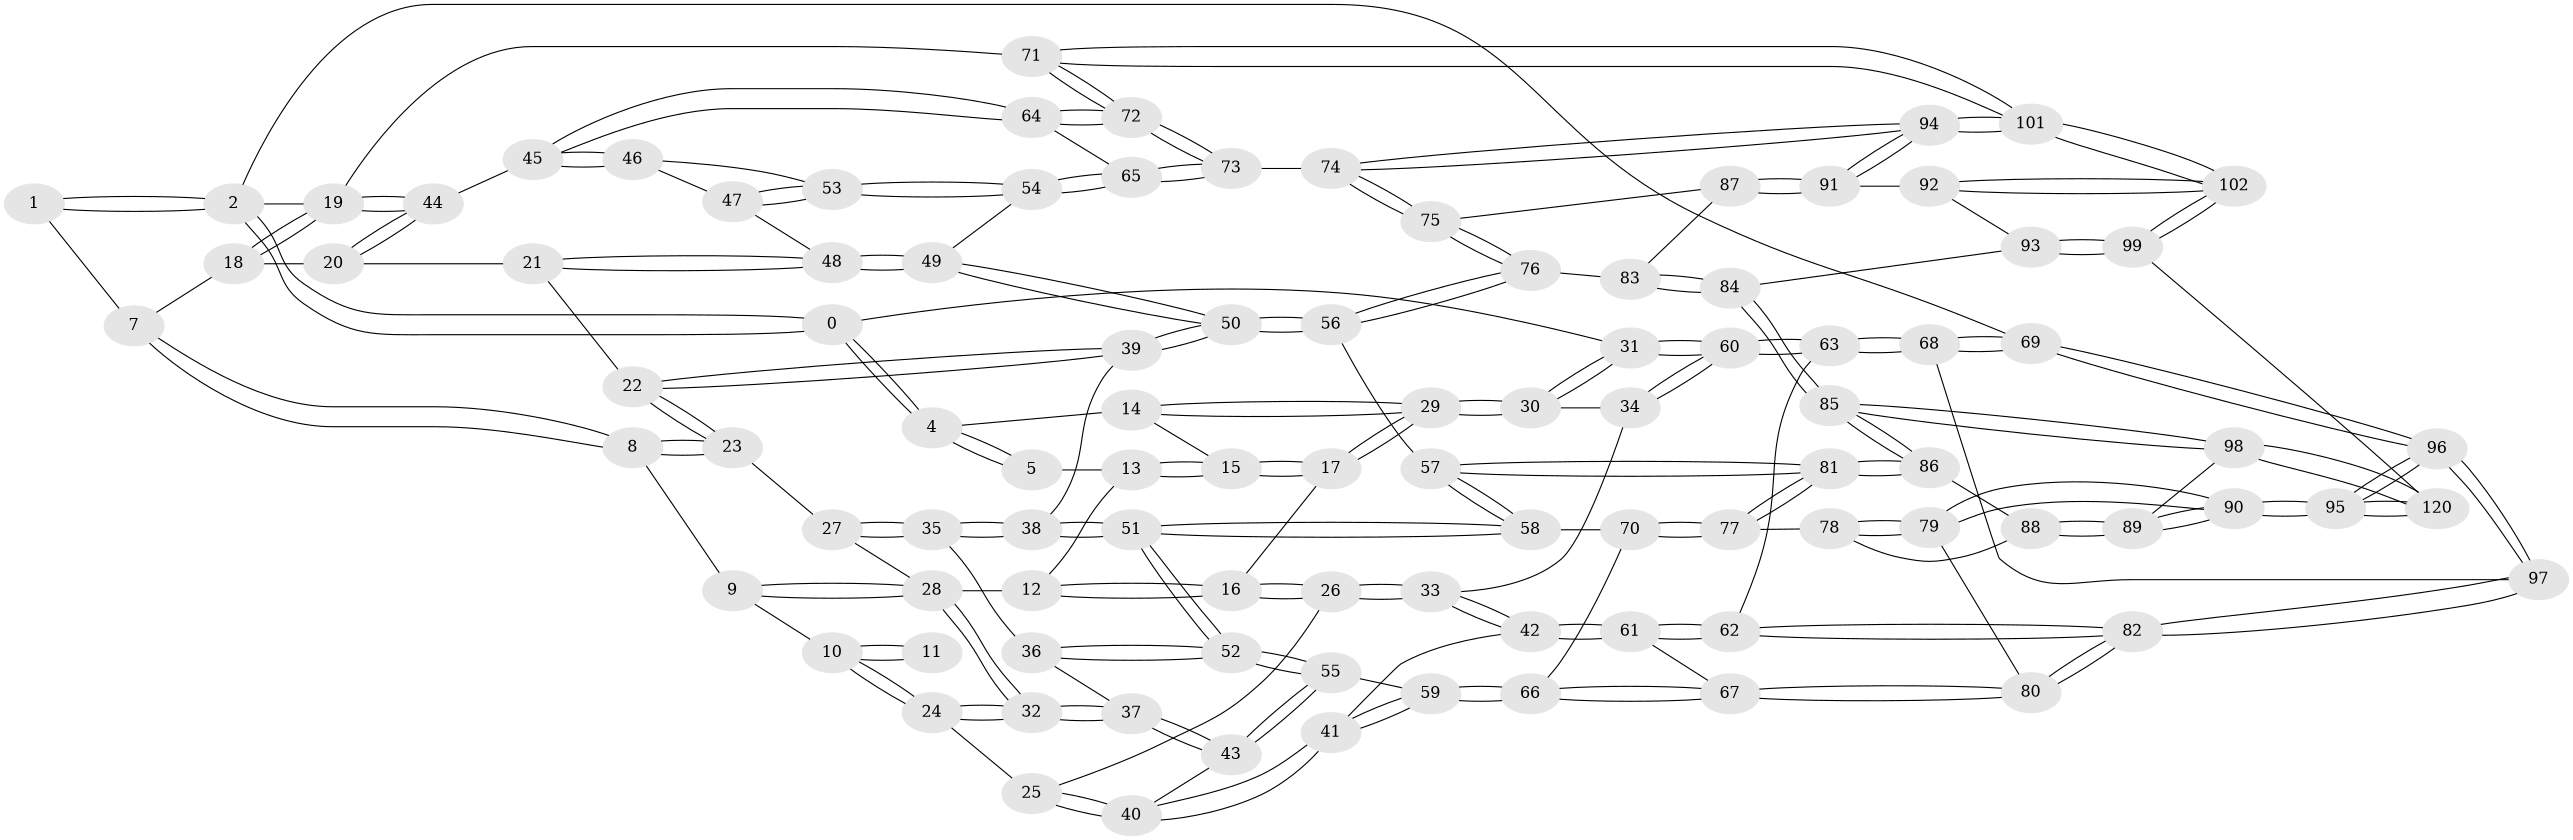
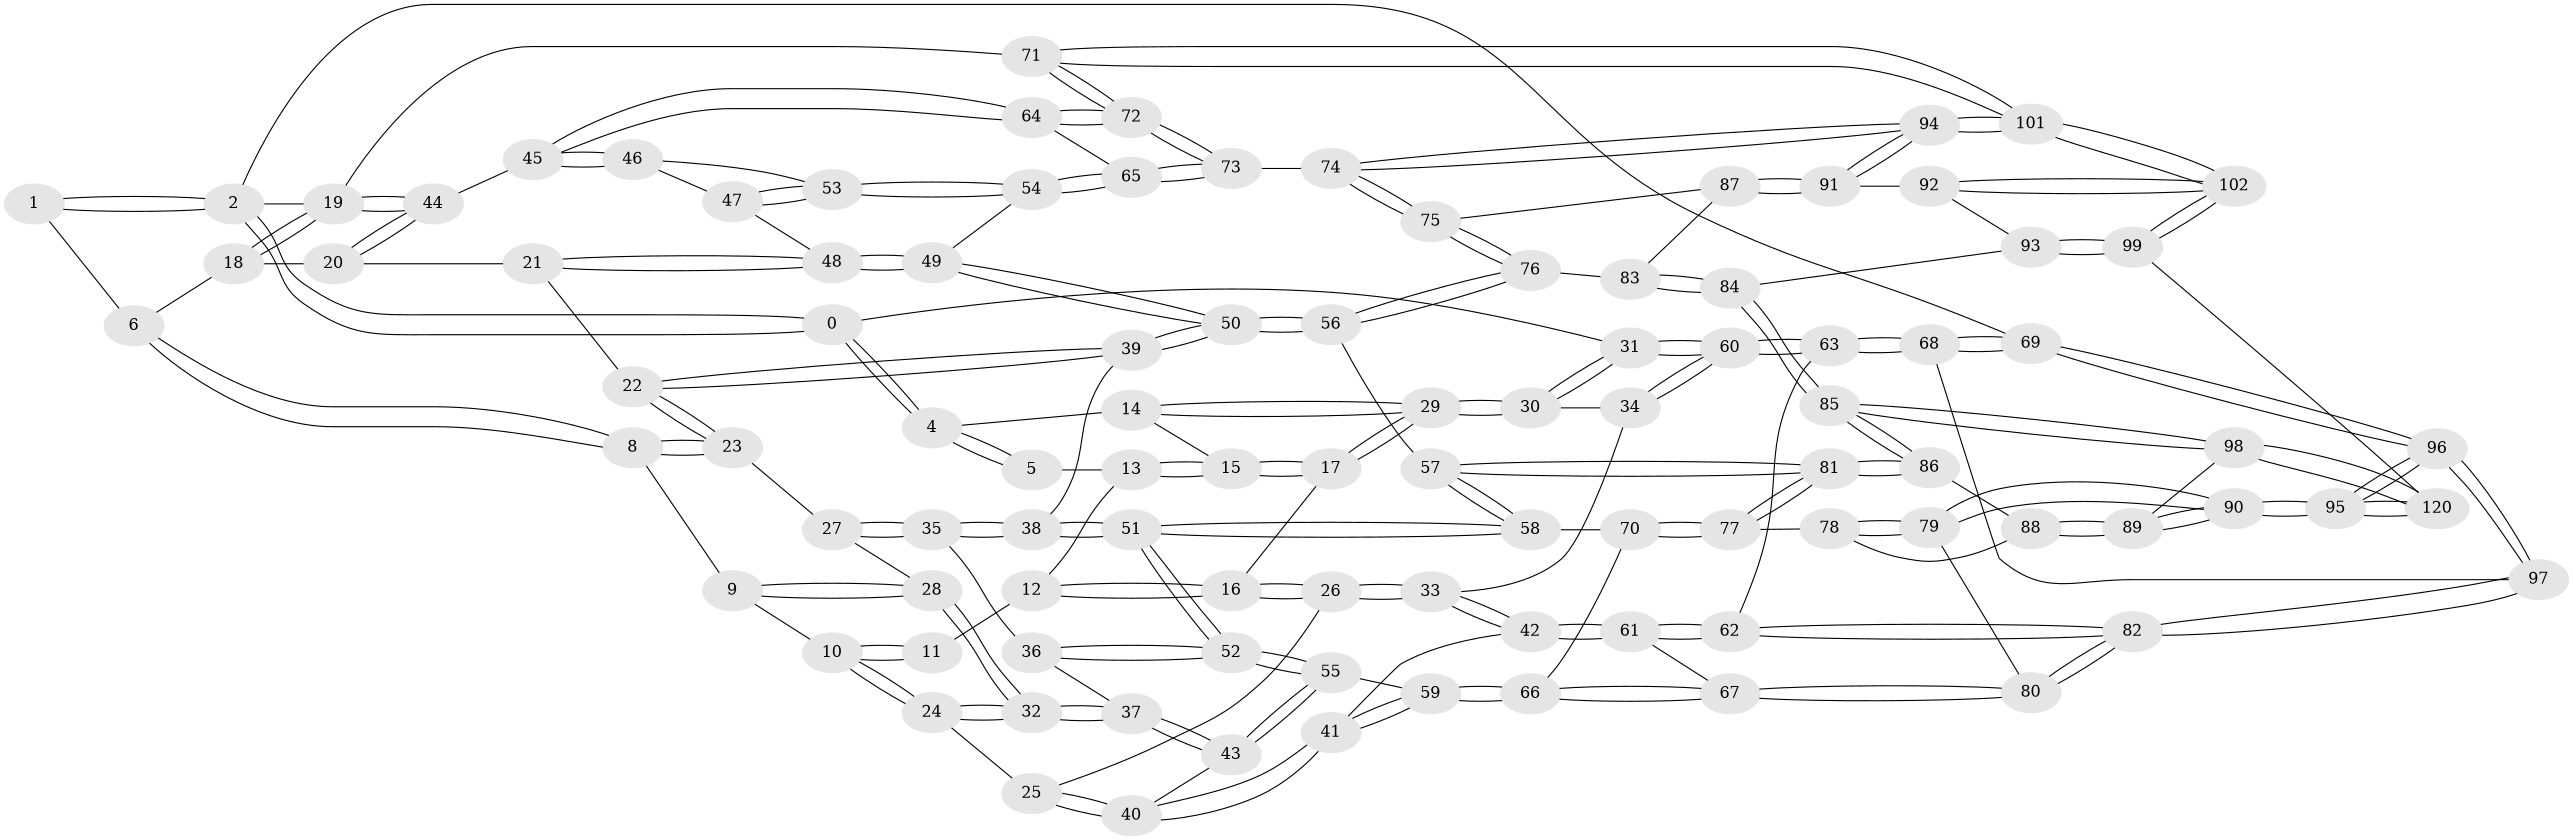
node "7": label "7" -> "6"
edge "28" -- "12": now "11" -- "12"
